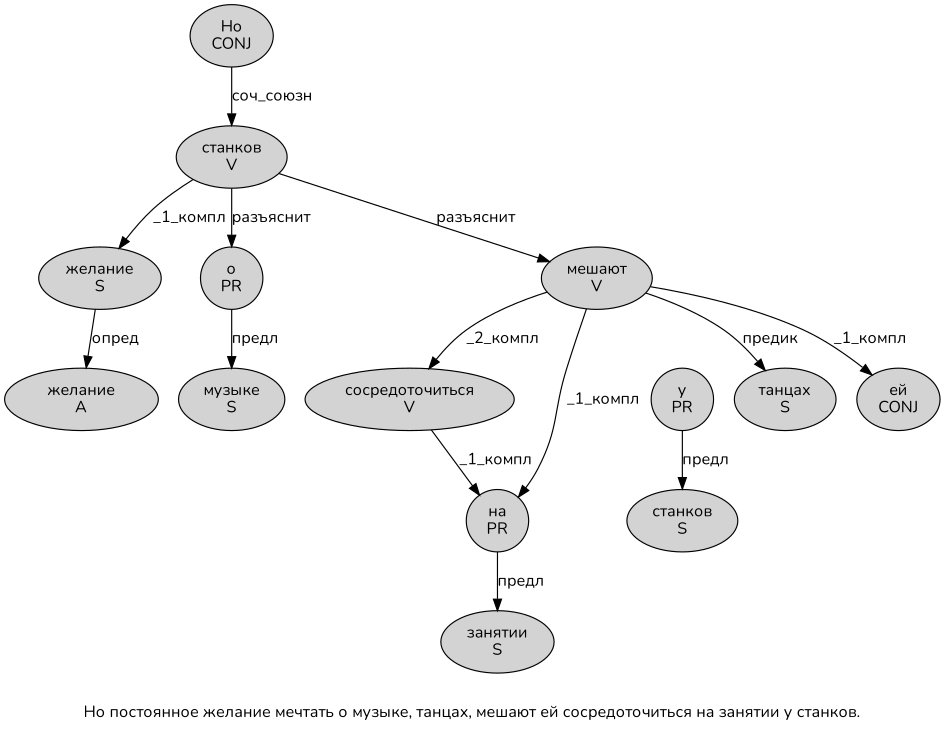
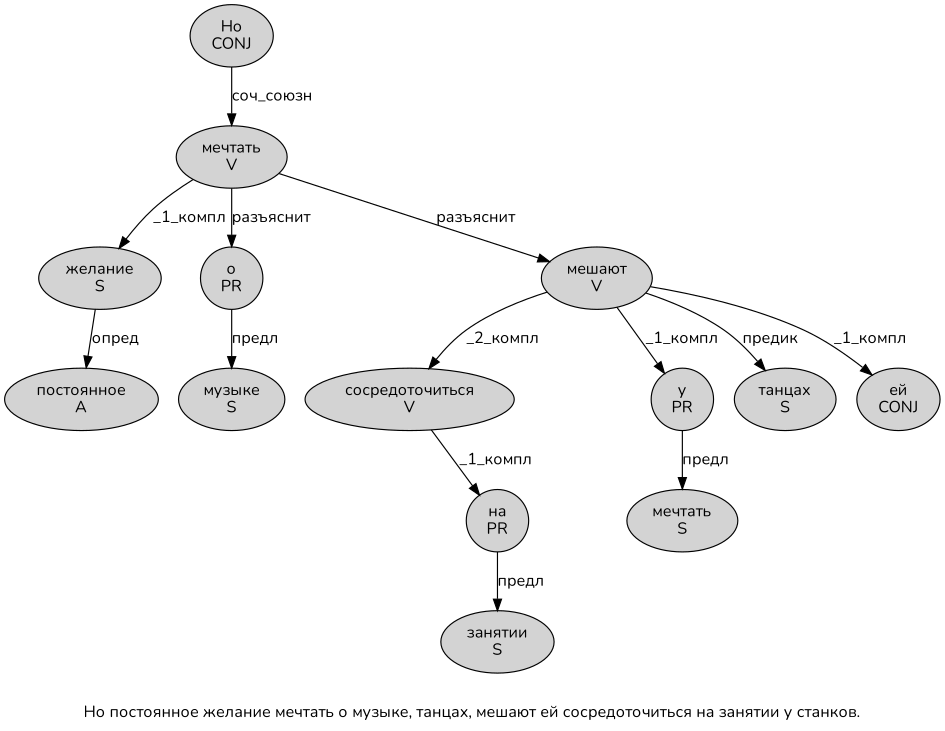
node "станков V": label "станков V" -> "мечтать V"
node "желание A": label "желание A" -> "постоянное A"
edge "мешают V" -> "на PR": now "мешают V" -> "у PR"
node "станков S": label "станков S" -> "мечтать S"
